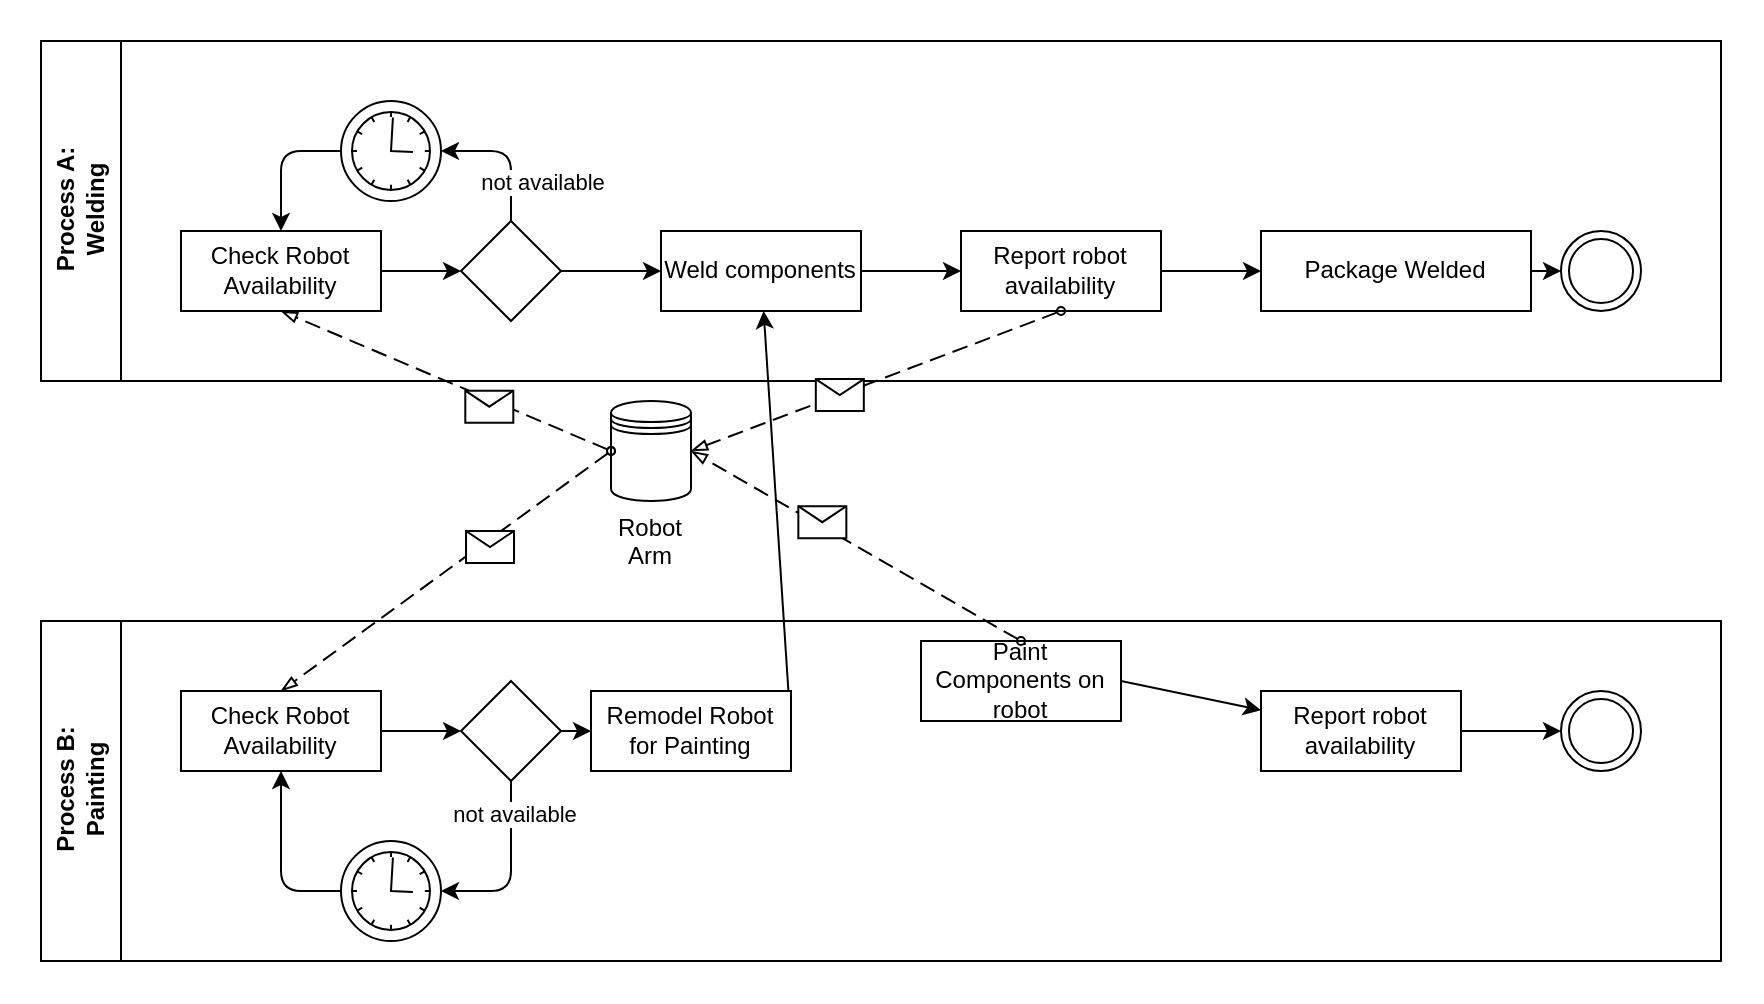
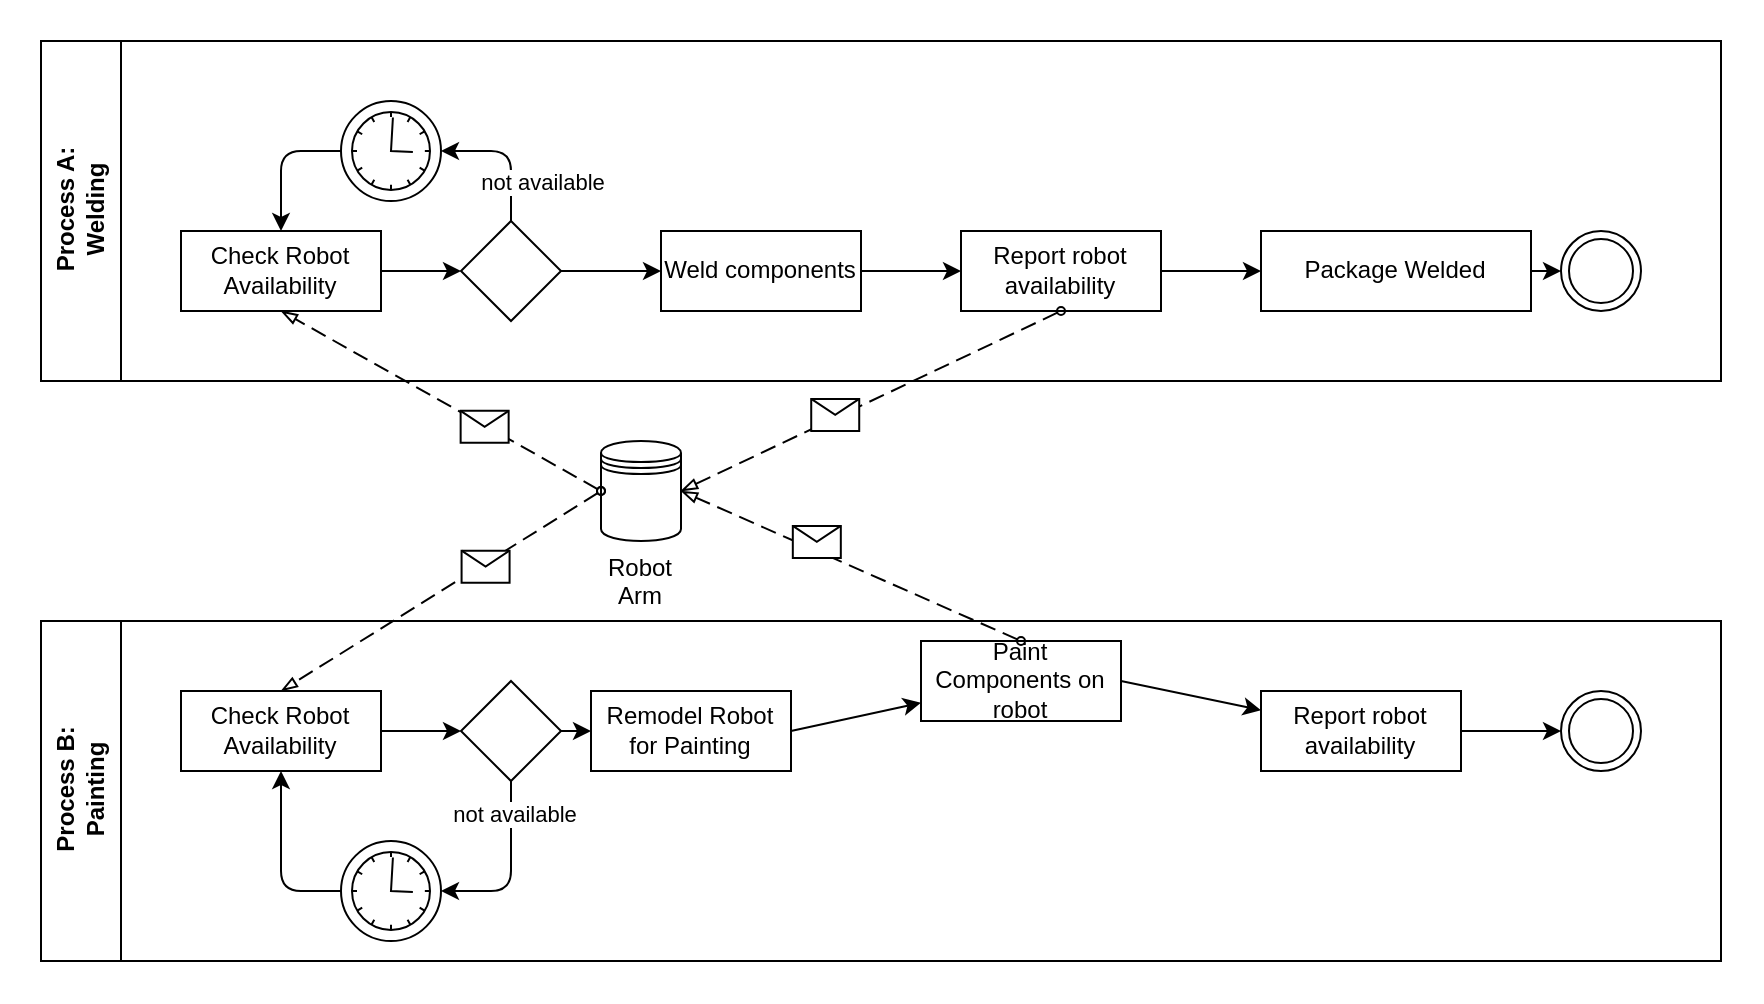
edge "Remodel Robot for Painting" -> "Weld components": now "Remodel Robot for Painting" -> "Paint Components on robot"
node "Robot Arm": moved (651, 451) -> (641, 491)
